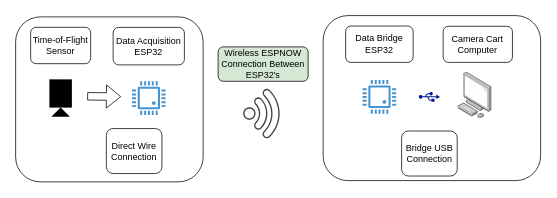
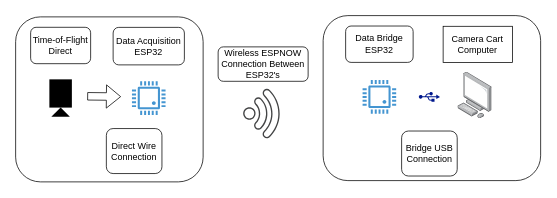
node "Camera Cart Computer": shape rounded rectangle -> rectangle
node "Time-of-Flight Sensor": label "Time-of-Flight Sensor" -> "Time-of-Flight Direct"
node "Wireless ESPNOW Connection Between ESP32's": fillcolor #d5e8d4 -> #ffffff
